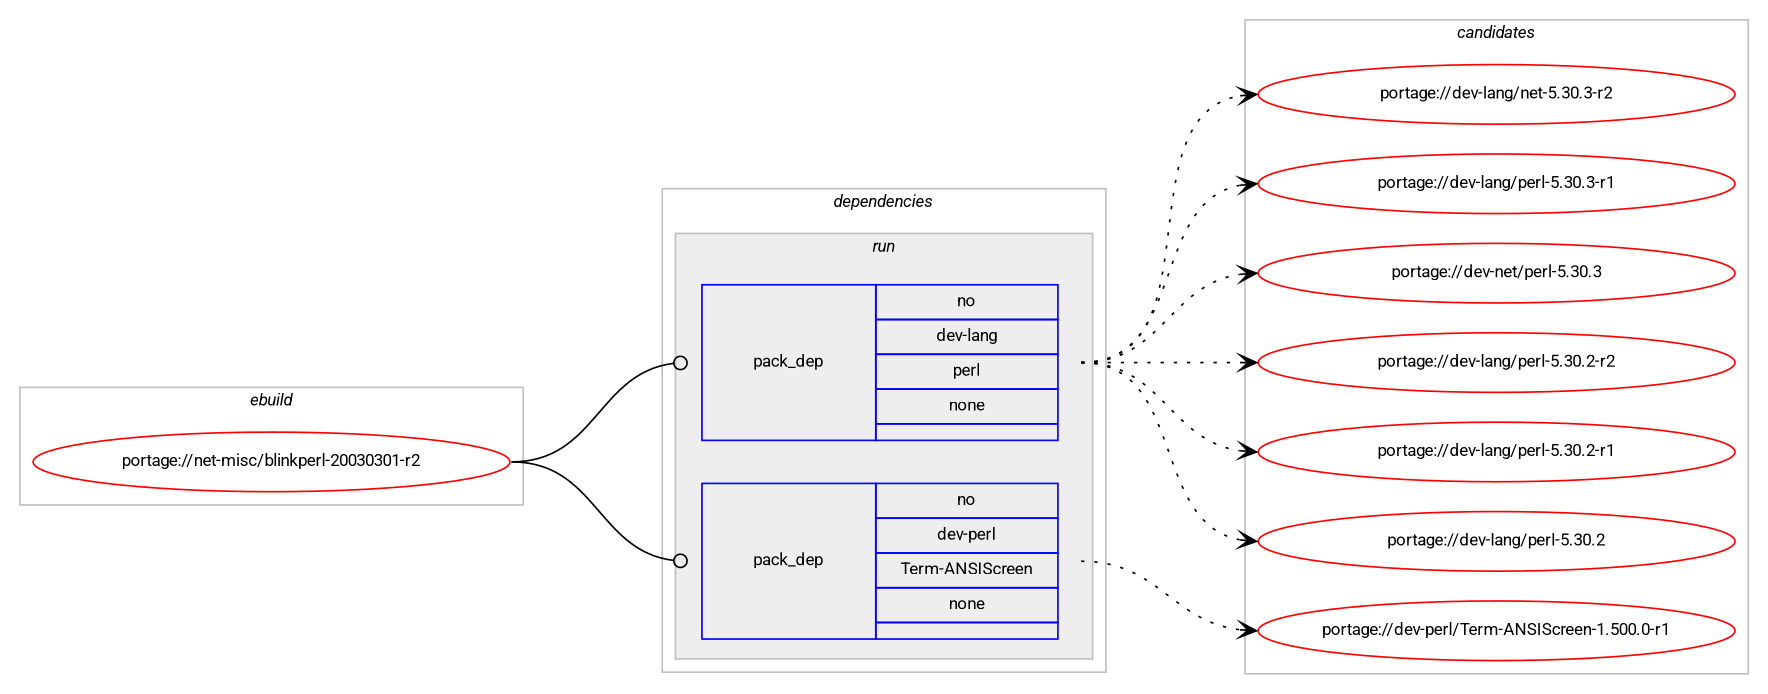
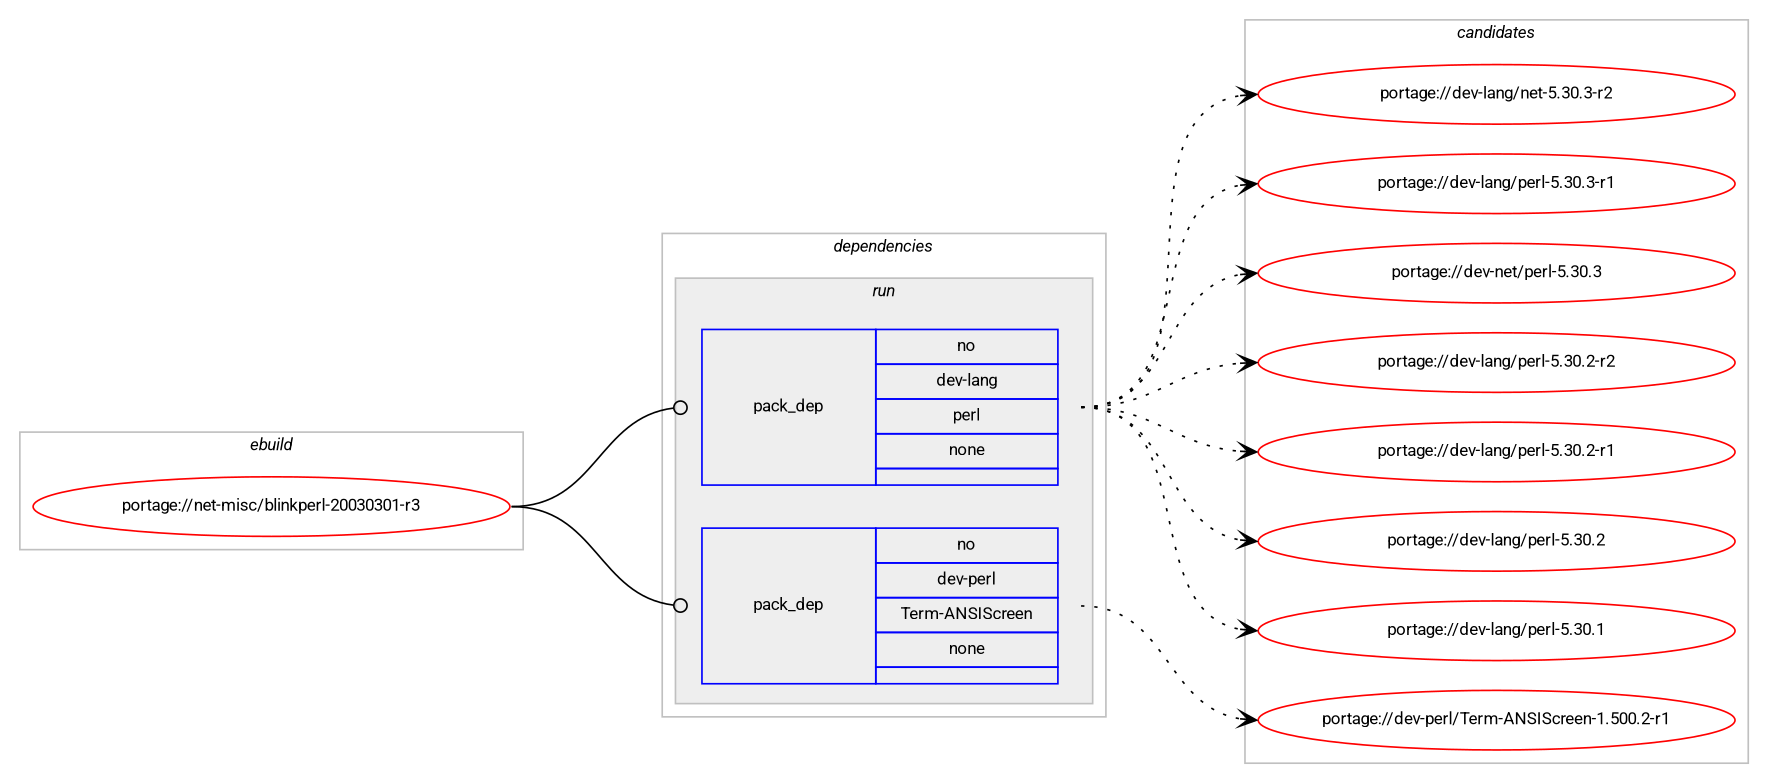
node "portage://net-misc/blinkperl-20030301-r2": label "portage://net-misc/blinkperl-20030301-r2" -> "portage://net-misc/blinkperl-20030301-r3"
node "portage://dev-lang/perl-5.30.1": added
node "portage://dev-perl/Term-ANSIScreen-1.500.0-r1": label "portage://dev-perl/Term-ANSIScreen-1.500.0-r1" -> "portage://dev-perl/Term-ANSIScreen-1.500.2-r1"
